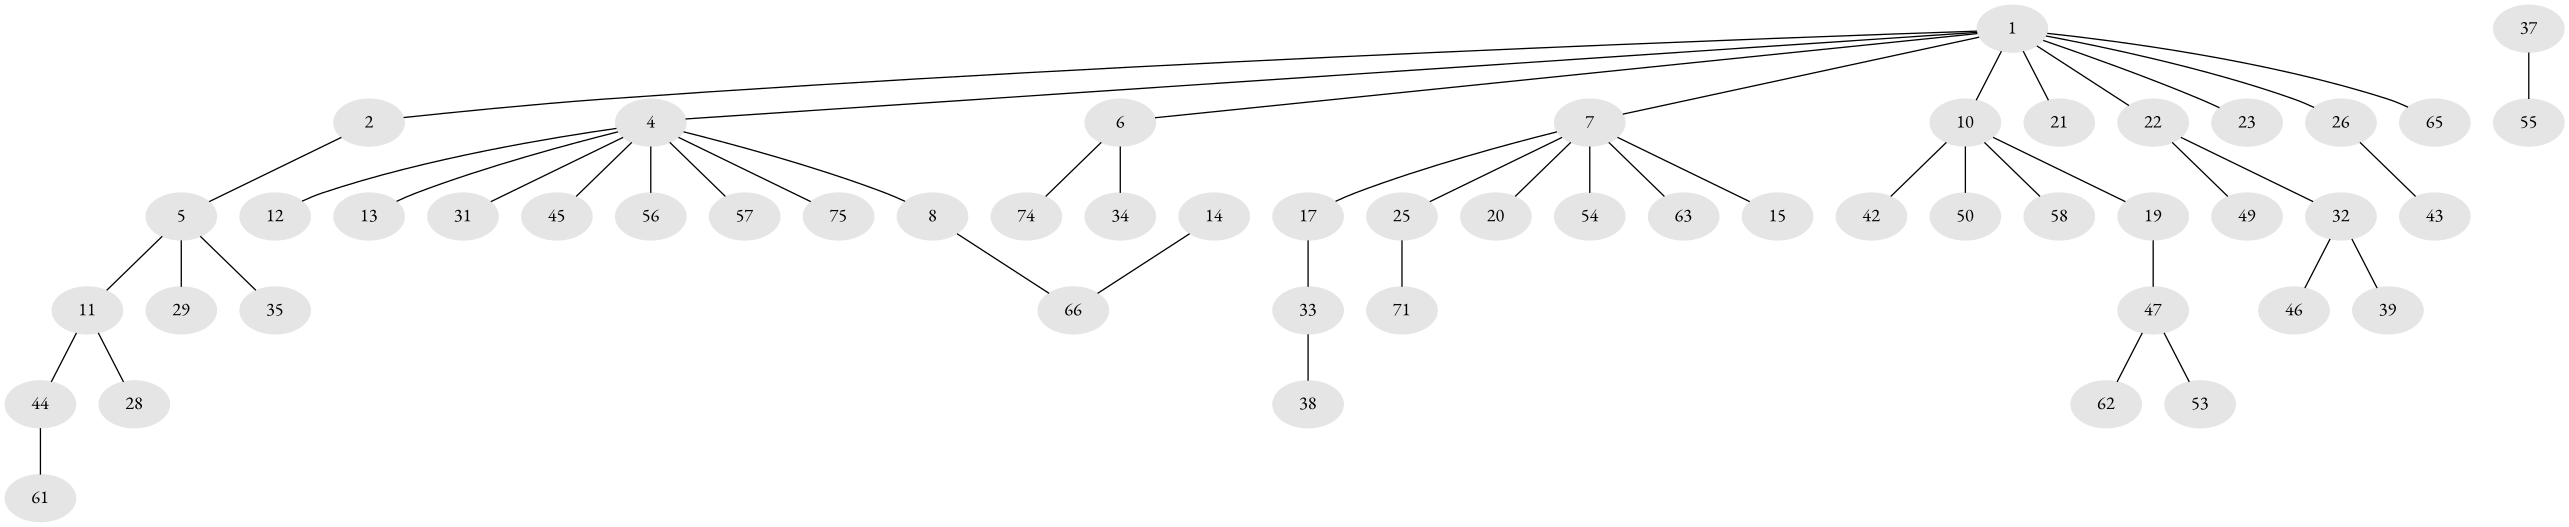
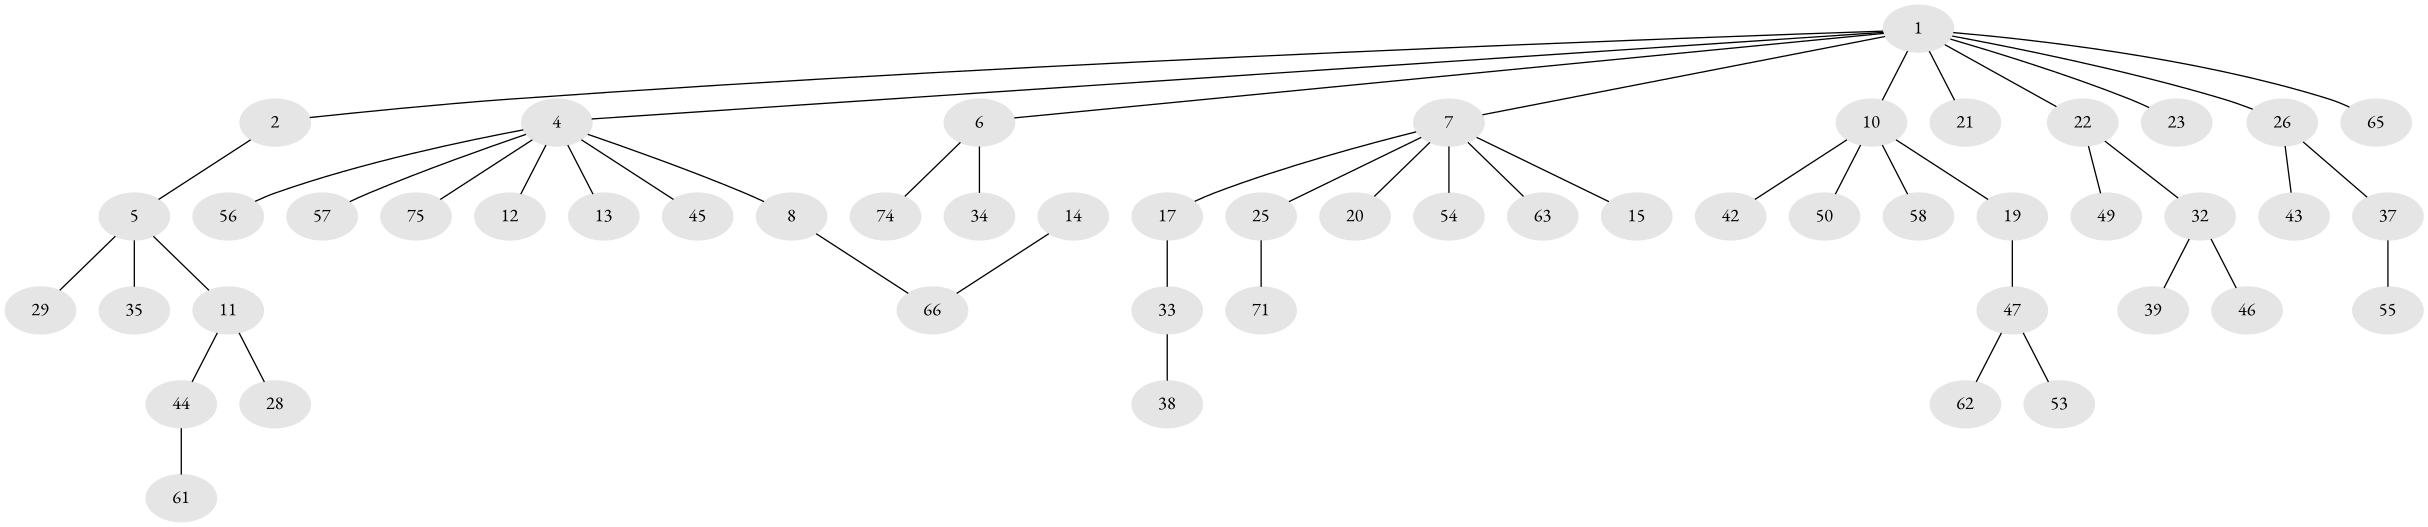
edge "26" -- "37": added
node "31": removed
